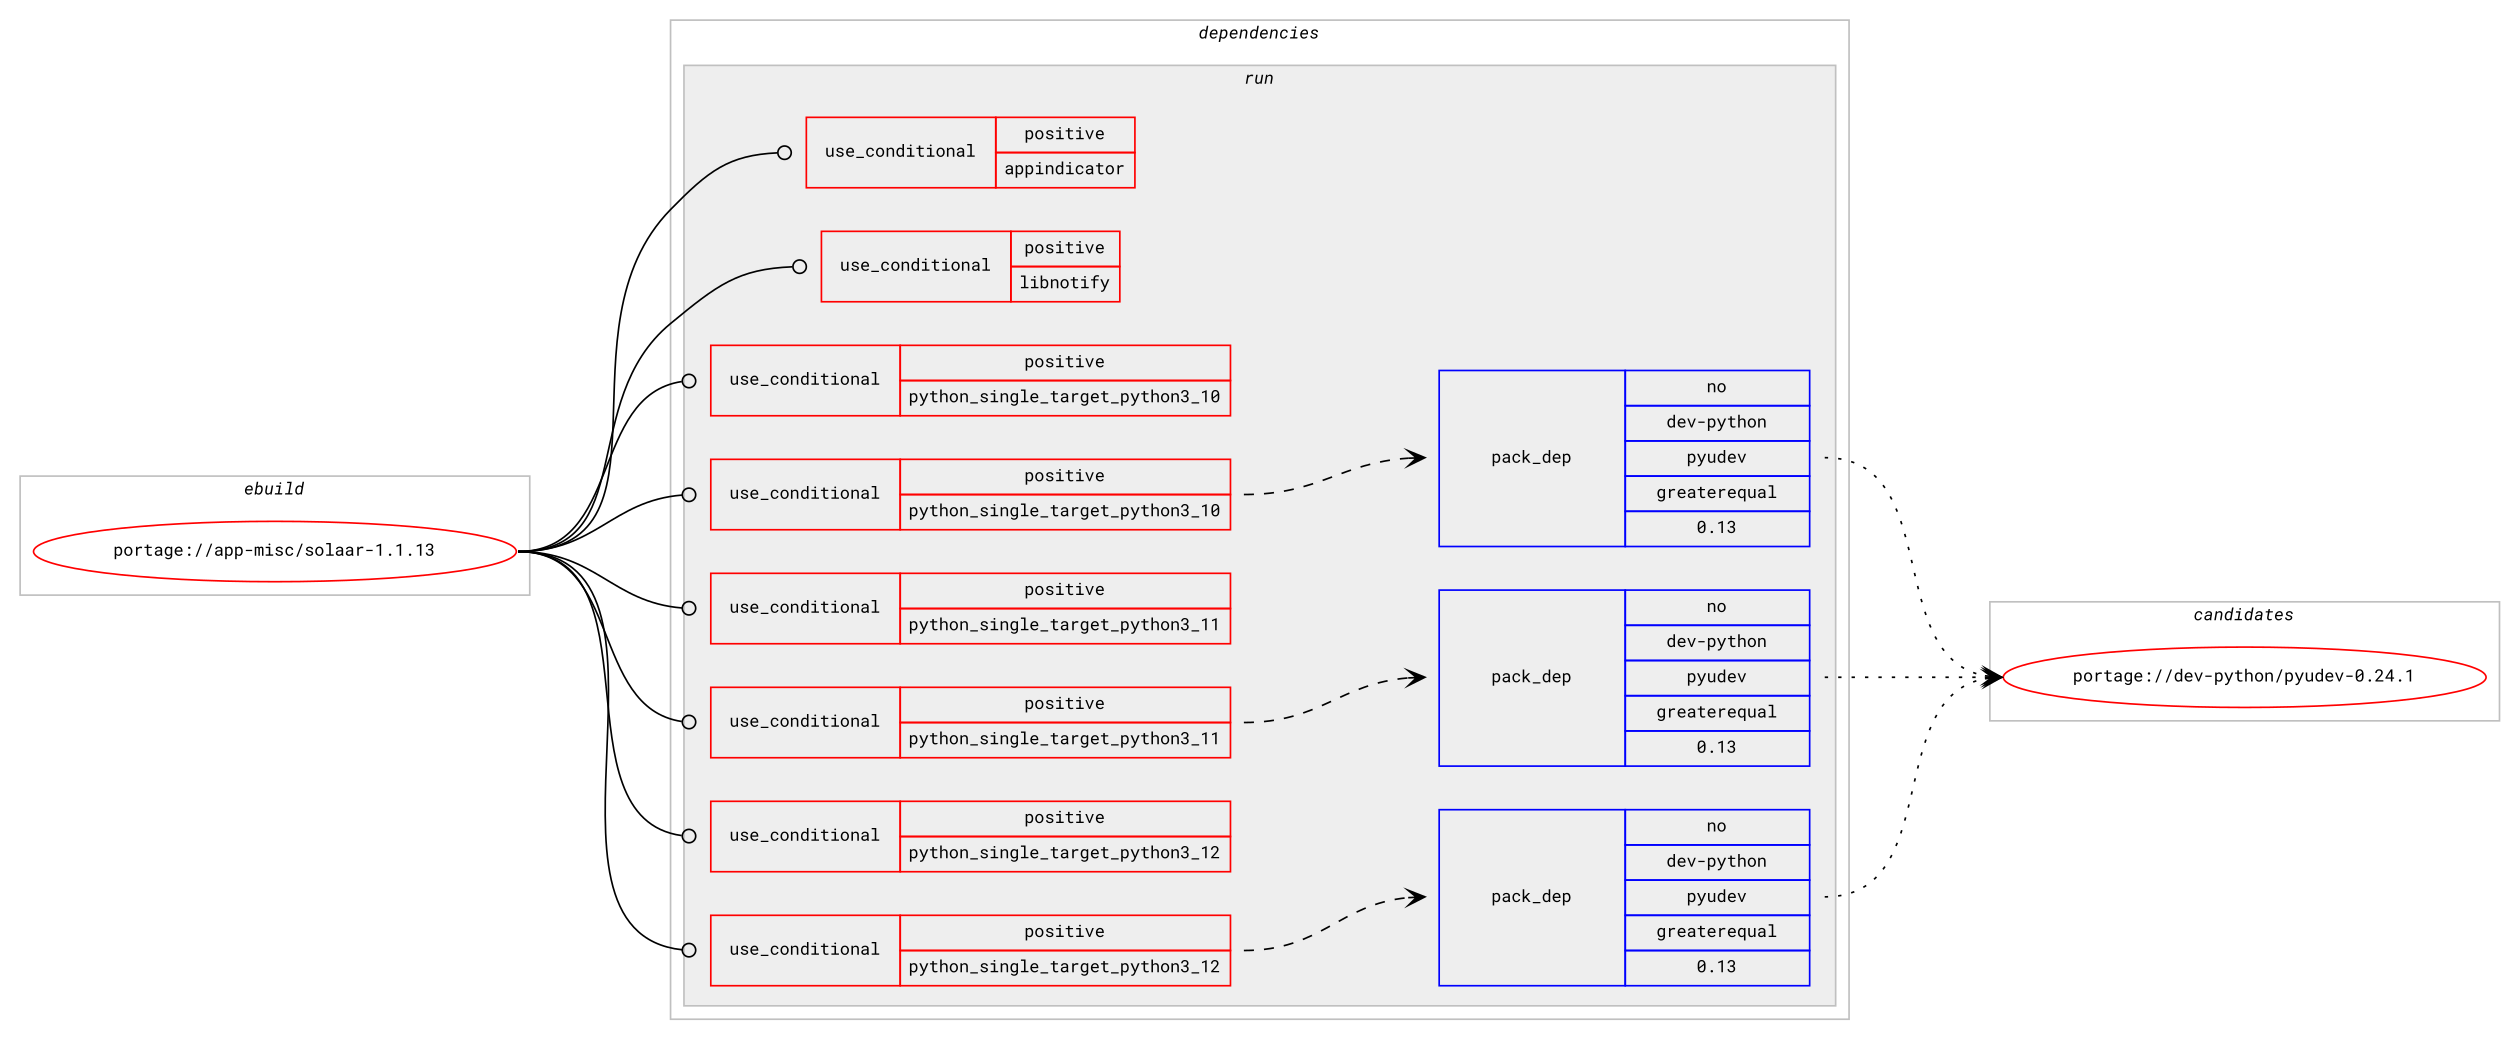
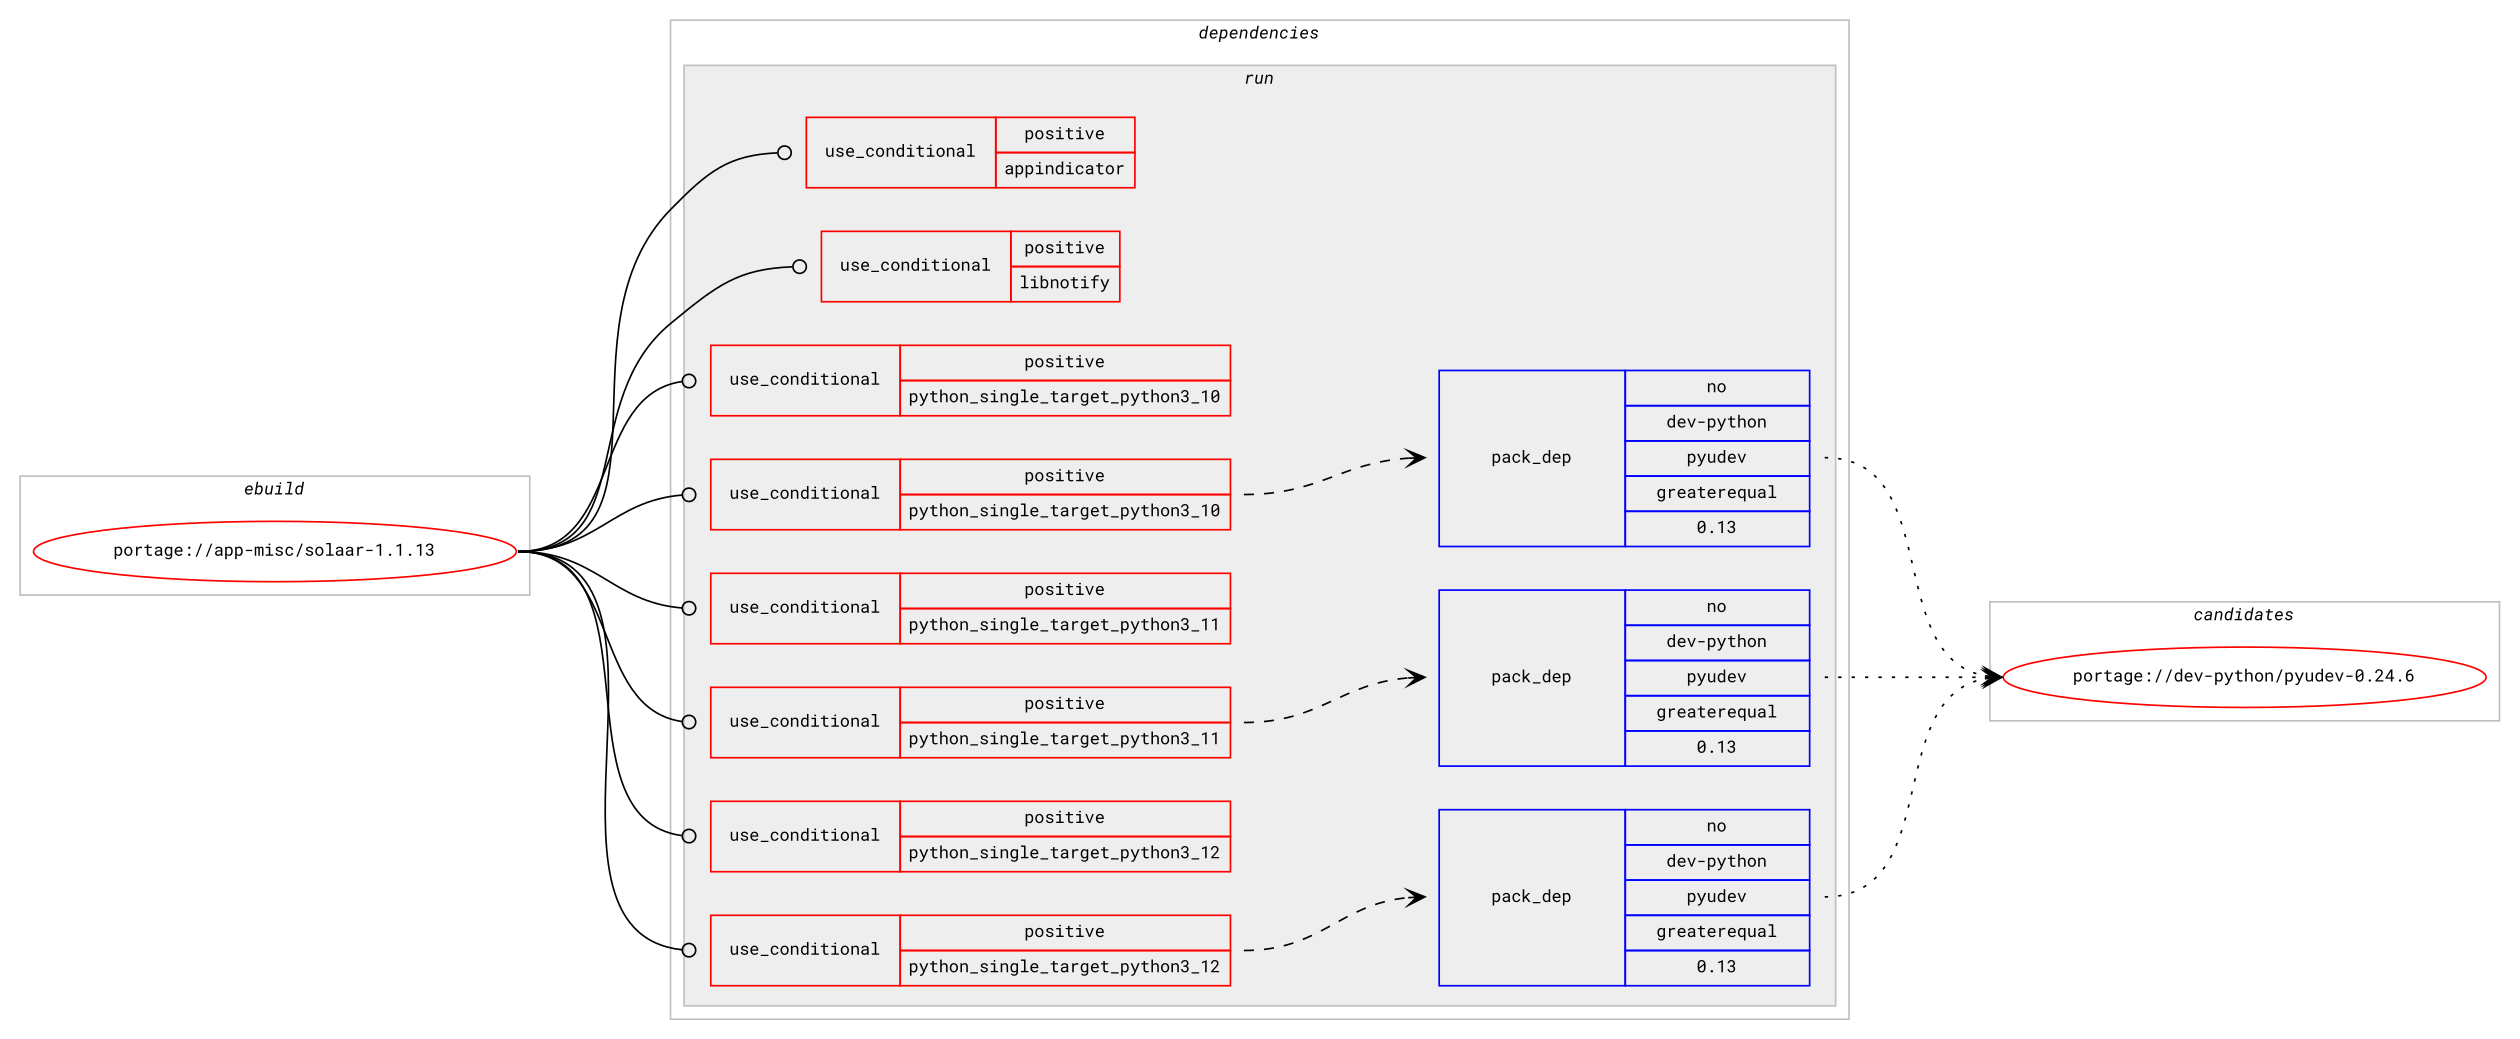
node "portage://dev-python/pyudev-0.24.1": label "portage://dev-python/pyudev-0.24.1" -> "portage://dev-python/pyudev-0.24.6"
